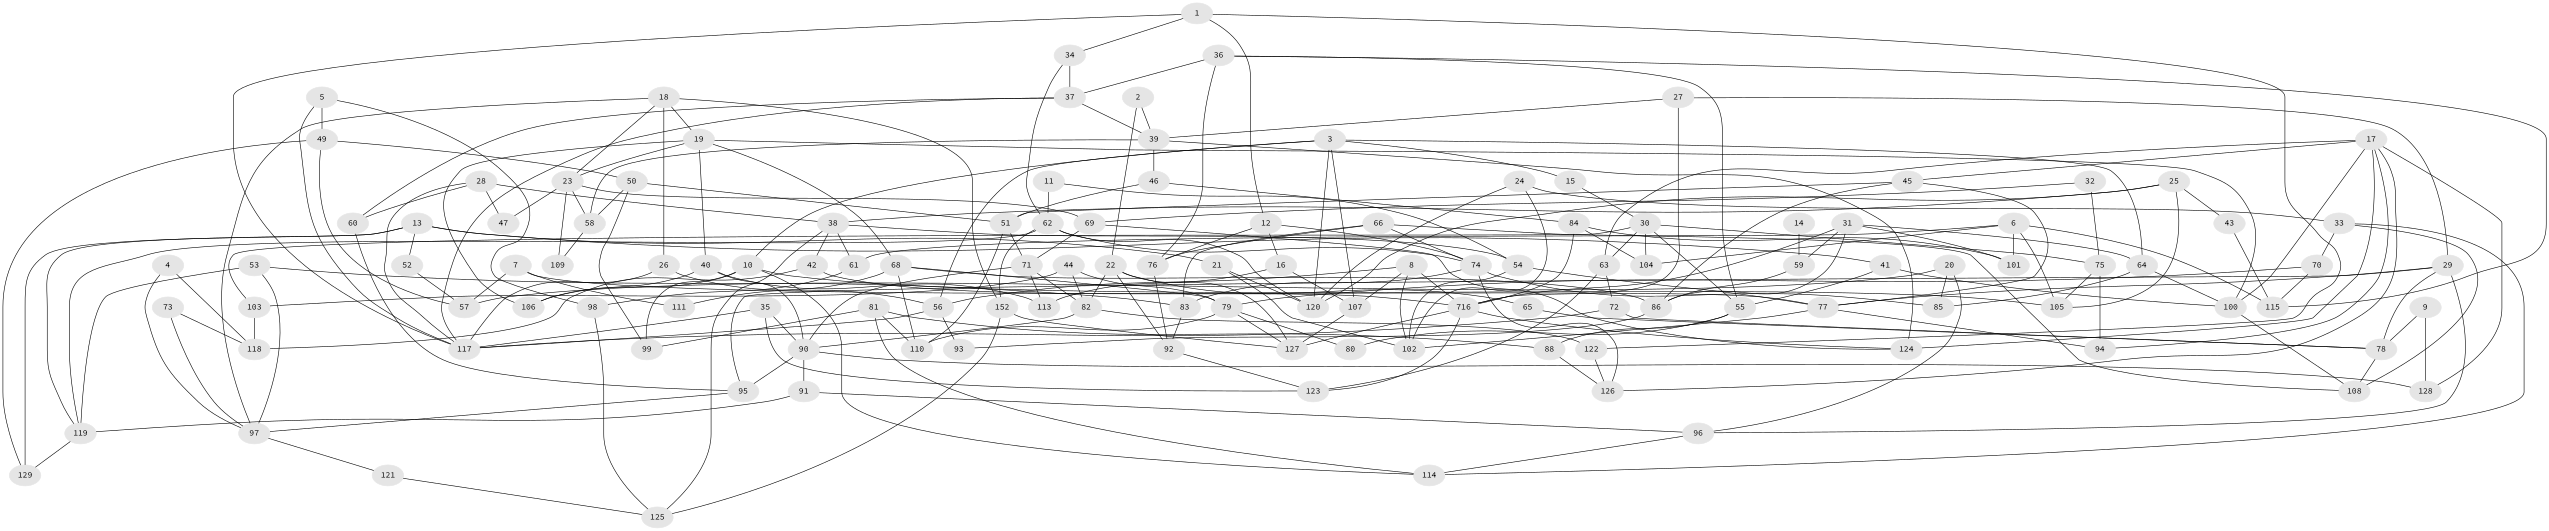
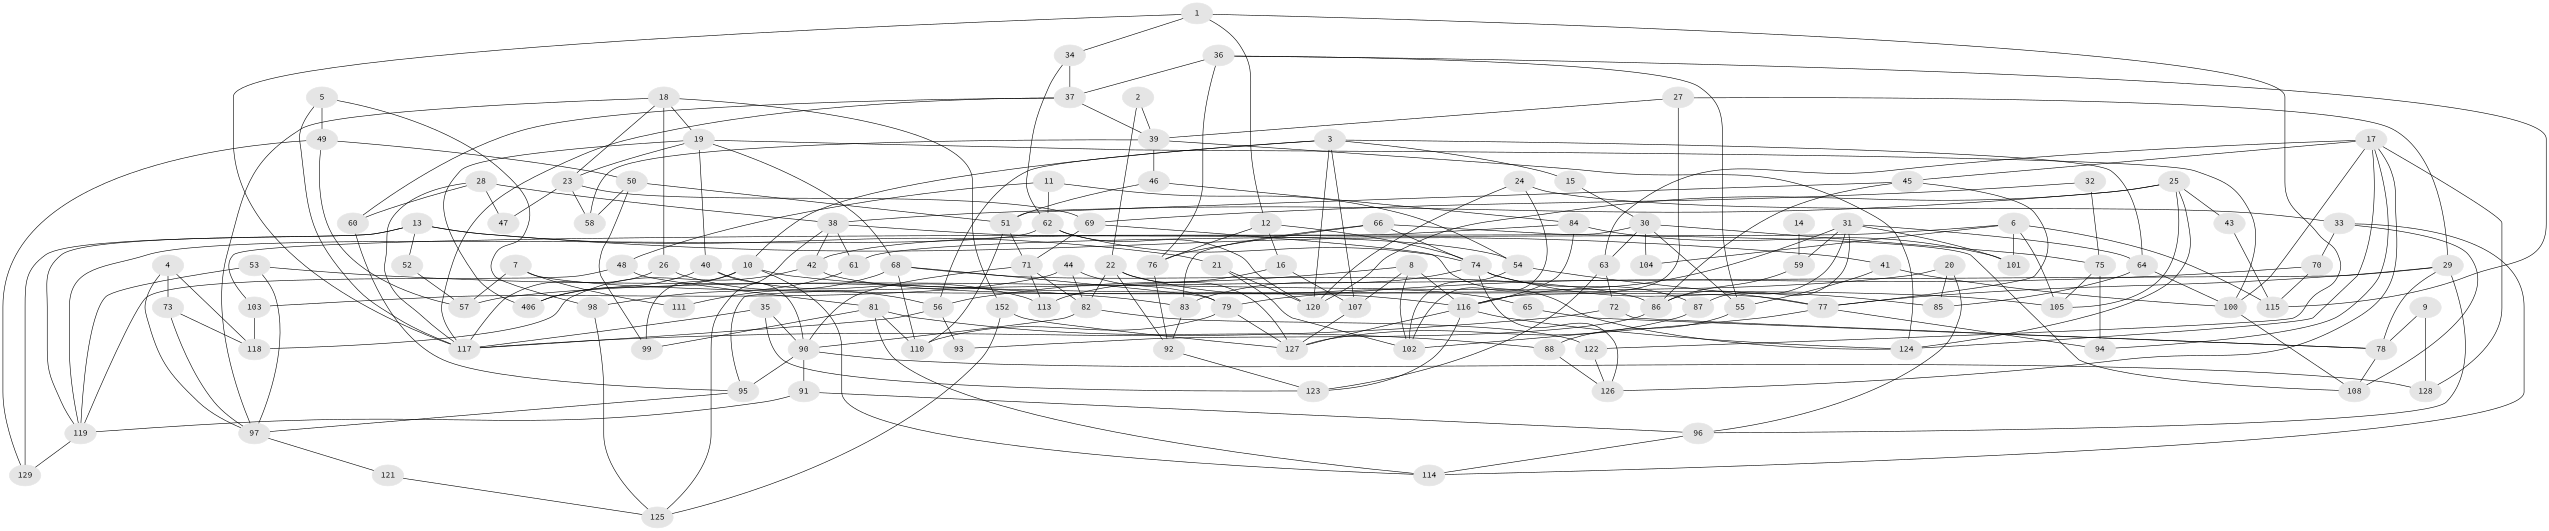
edge "84" -- "104": now "84" -- "42"
edge "62" -- "152": removed
node "109": removed
node "48": added
edge "4" -- "73": added
node "106": label "106" -> "406"
node "716": label "716" -> "116"
node "87": added
edge "25" -- "124": added
node "80": removed
